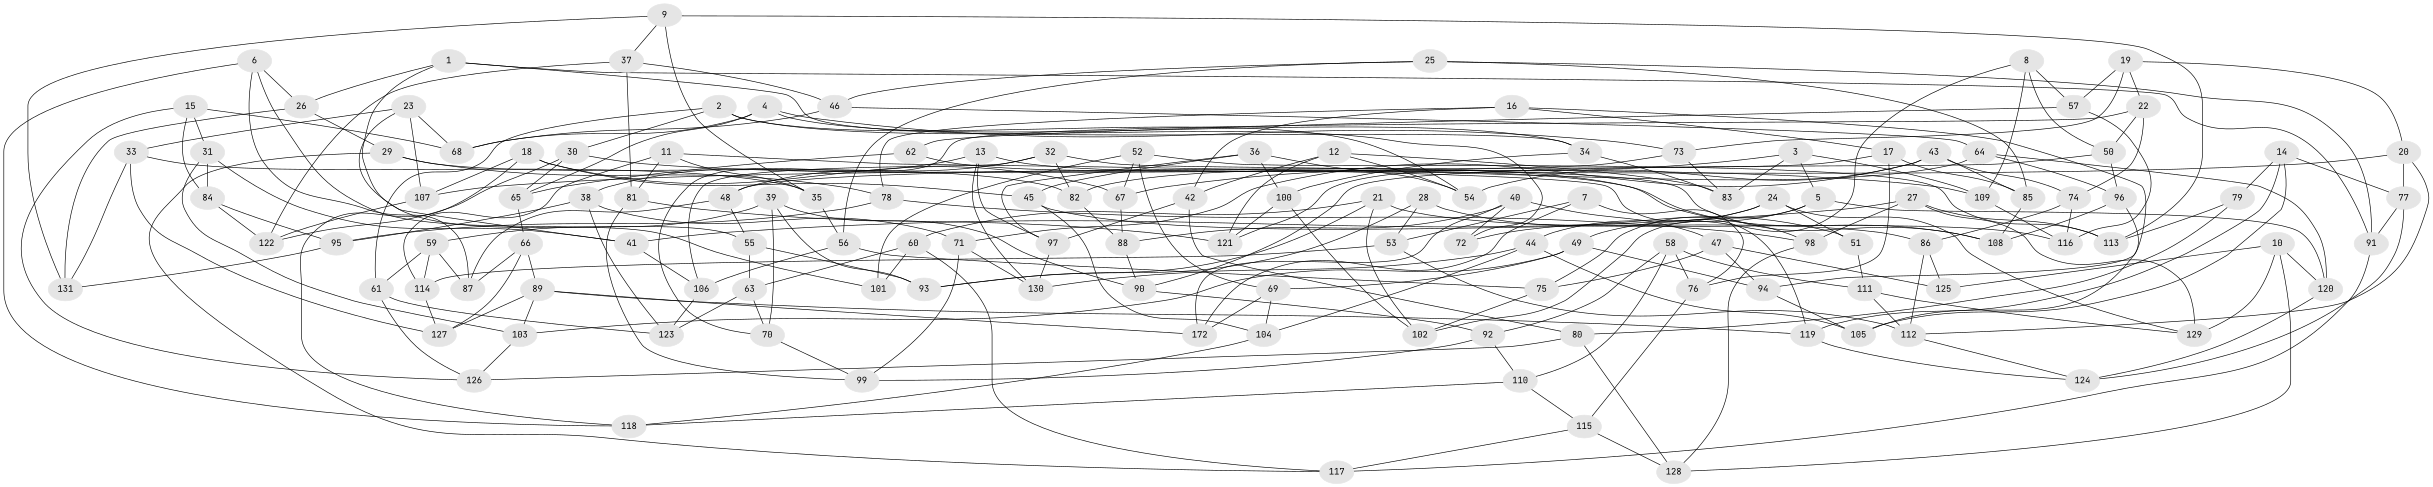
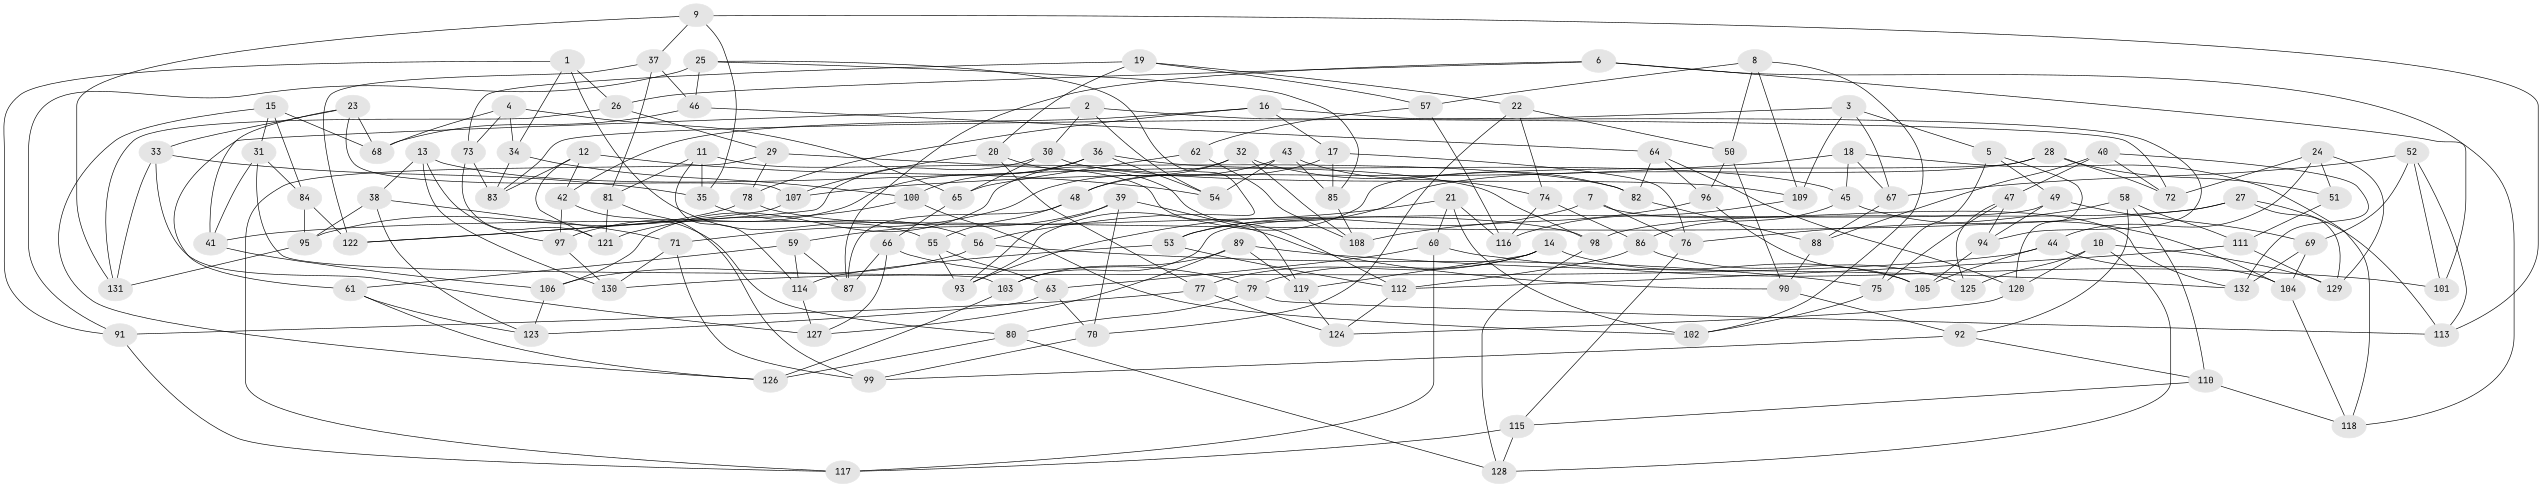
edge "28" -- "72": added
edge "66" -- "89": now "66" -- "79"
node "172": label "172" -> "132"
